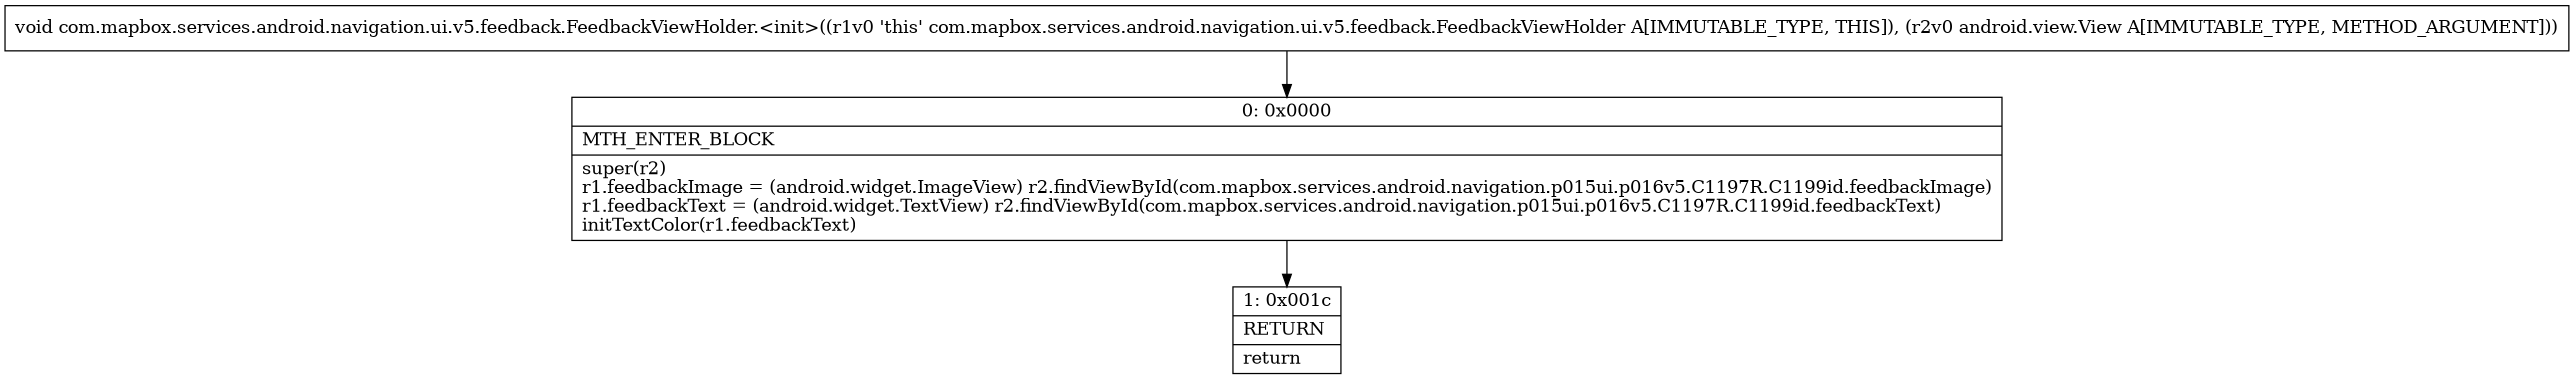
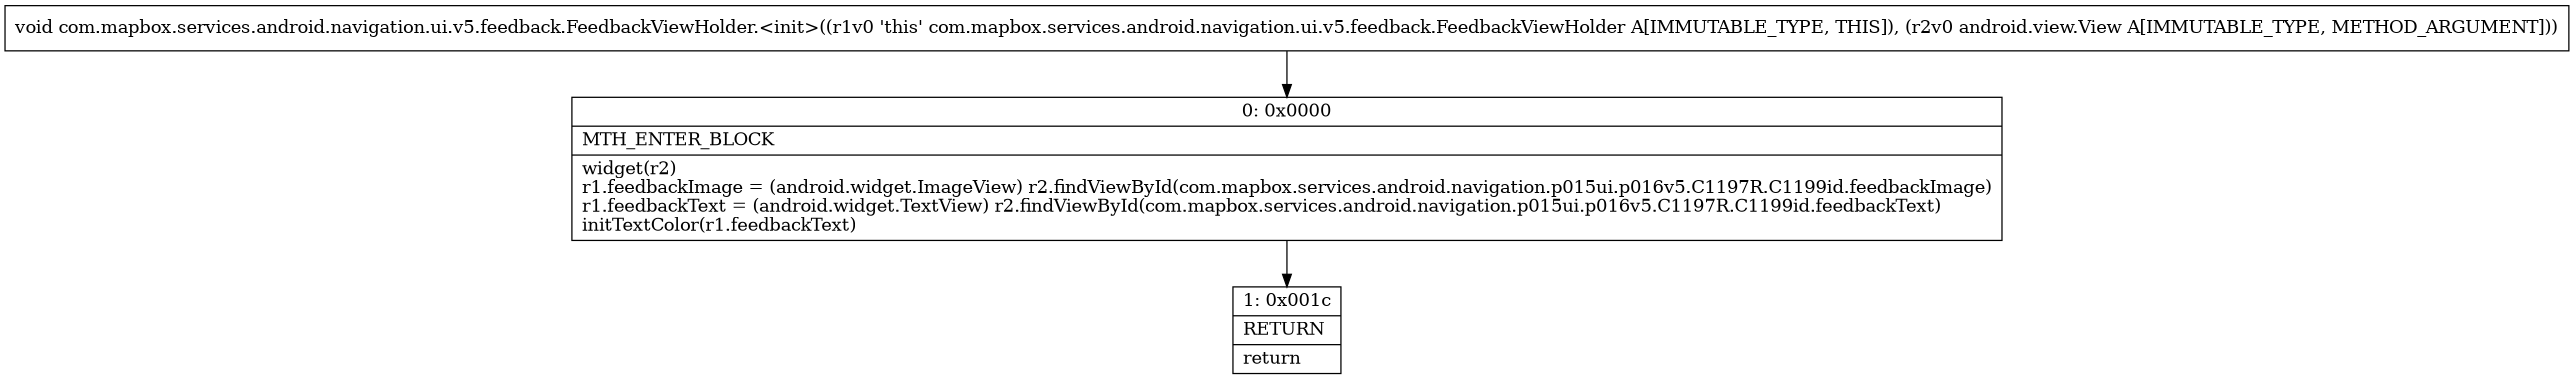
node "0: 0x0000": text "super(r2)" -> "widget(r2)"
